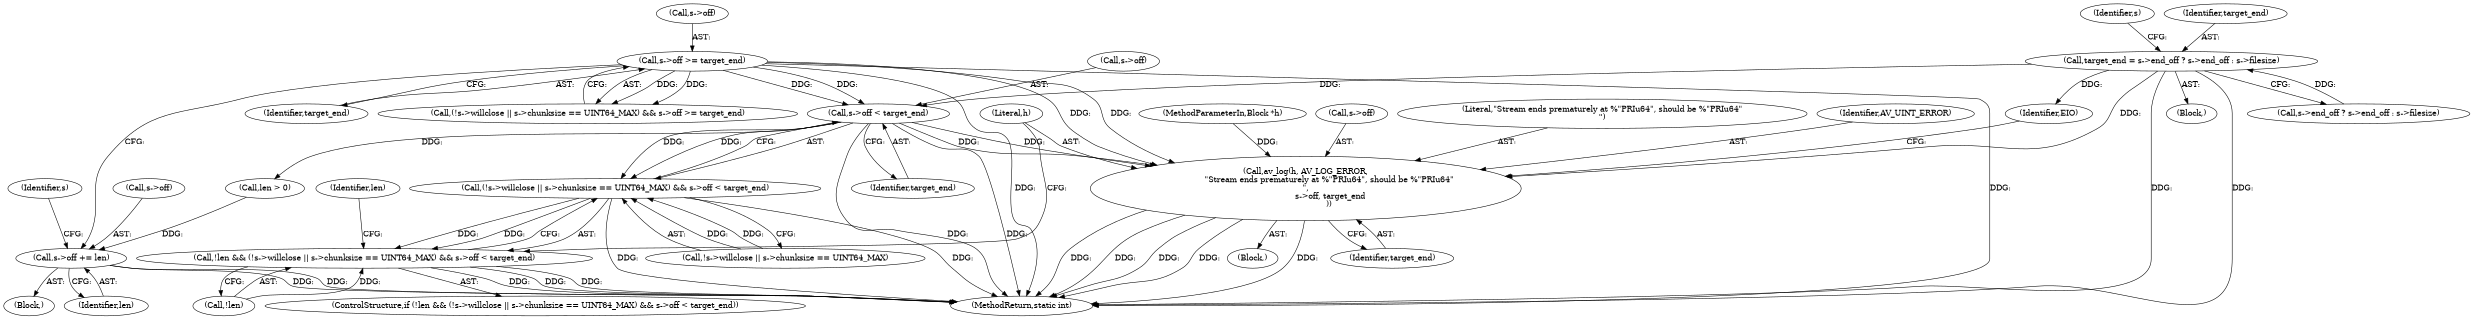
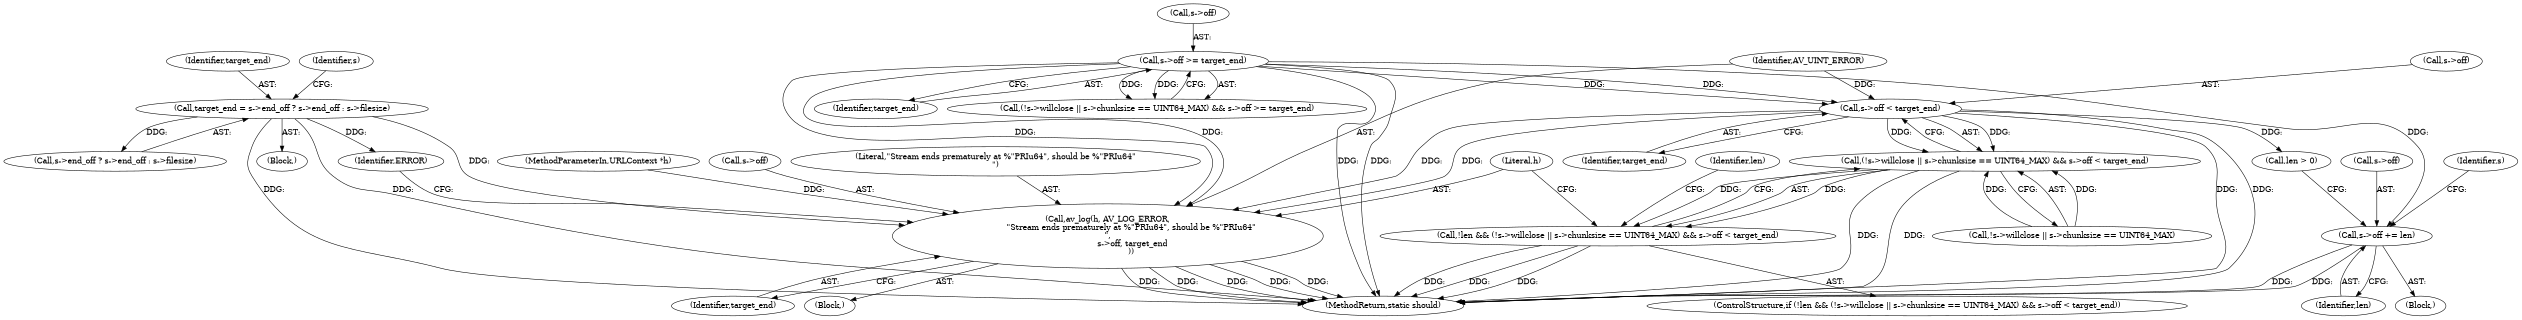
edge "(Call,target_end = s->end_off ? s->end_off : s->filesize)" -> "(Call,s->off < target_end)": now "(Identifier,AV_UINT_ERROR)" -> "(Call,s->off < target_end)"
edge "(Call,target_end = s->end_off ? s->end_off : s->filesize)" -> "(Call,s->end_off ? s->end_off : s->filesize)": label "CFG: " -> "DDG: "
edge "(Call,s->end_off ? s->end_off : s->filesize)" -> "(Call,target_end = s->end_off ? s->end_off : s->filesize)": label "DDG: " -> "AST: "
node "(MethodParameterIn,Block *h)": label "(MethodParameterIn,Block *h)" -> "(MethodParameterIn,URLContext *h)"
node "(Identifier,EIO)": label "(Identifier,EIO)" -> "(Identifier,ERROR)"
edge "(Call,s->off >= target_end)" -> "(Call,s->off += len)": label "CFG: " -> "DDG: "
edge "(Call,len > 0)" -> "(Call,s->off += len)": label "DDG: " -> "CFG: "
node "(Call,!len)": removed
node "(MethodReturn,static int)": label "(MethodReturn,static int)" -> "(MethodReturn,static should)"
